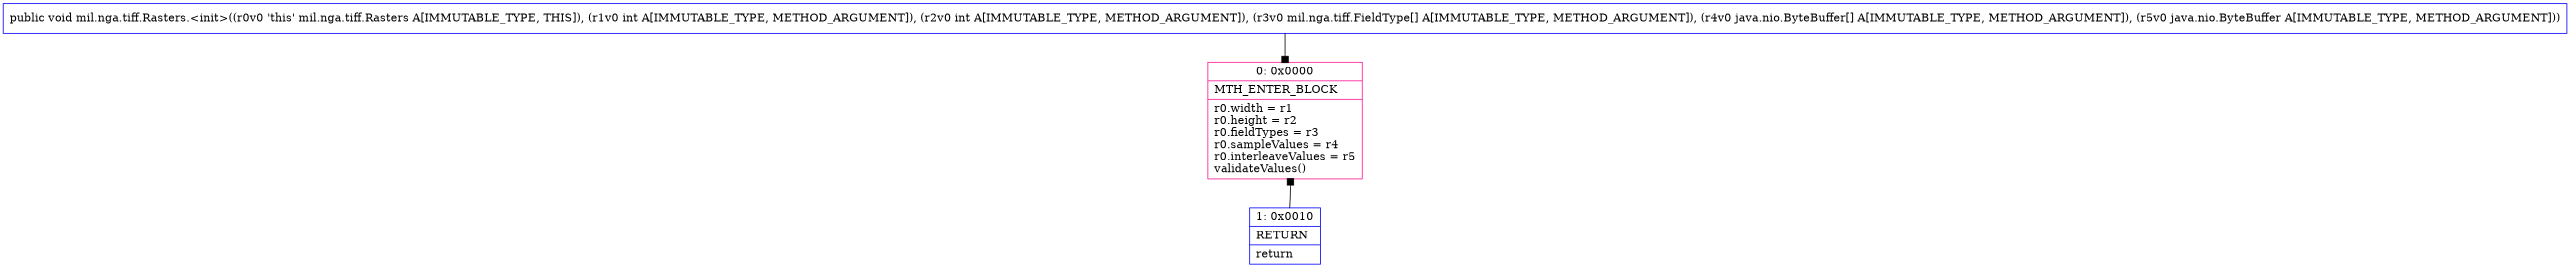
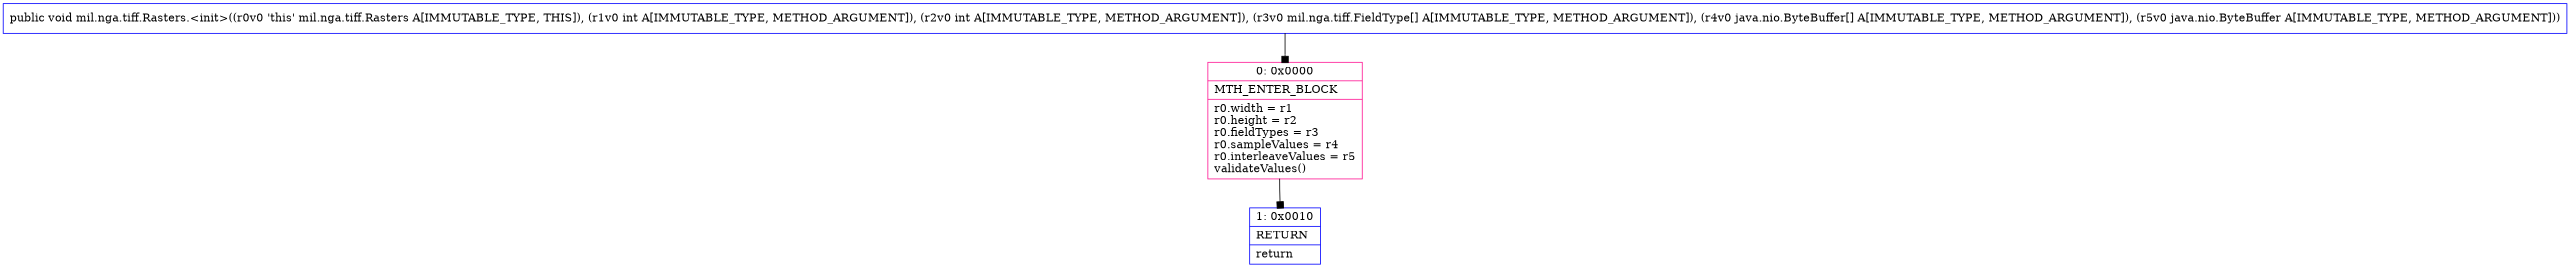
edge "1: 0x0010" -> "0: 0x0000": reversed
